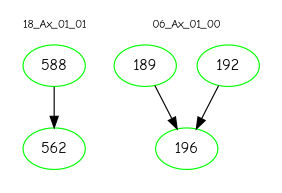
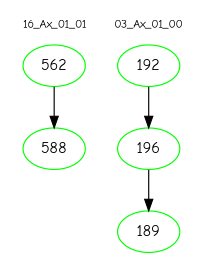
cluster "18_Ax_01_01": label "18_Ax_01_01" -> "16_Ax_01_01"
cluster "06_Ax_01_00": label "06_Ax_01_00" -> "03_Ax_01_00"
edge "588" -> "562": reversed
edge "189" -> "196": reversed
